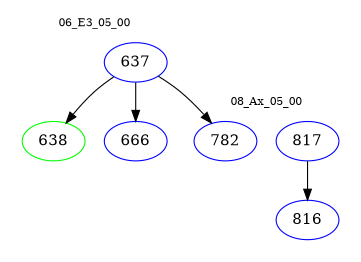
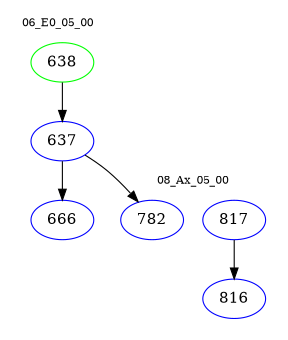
cluster "06_E3_05_00": label "06_E3_05_00" -> "06_E0_05_00"
edge "637" -> "638": reversed
